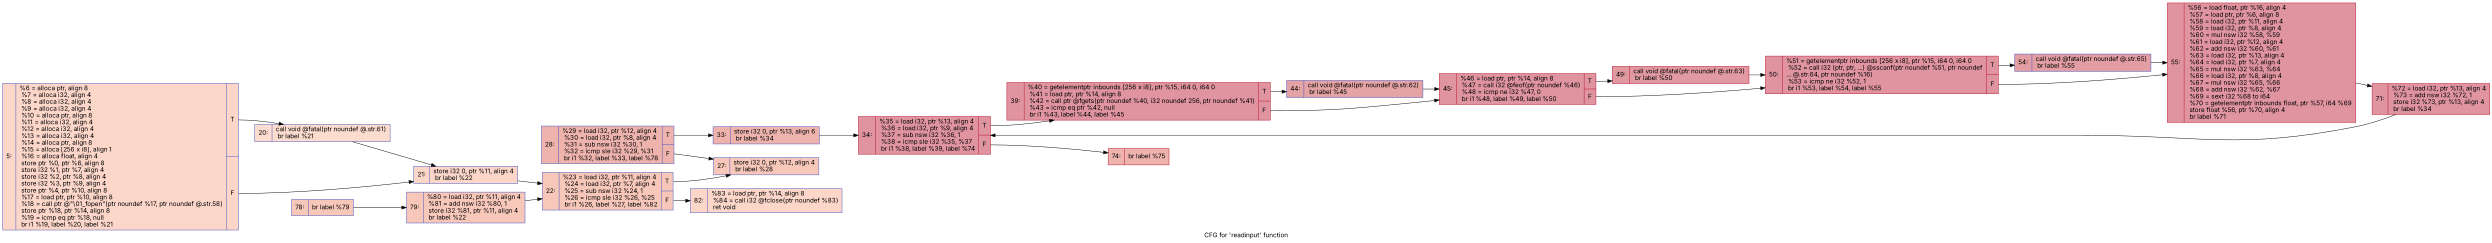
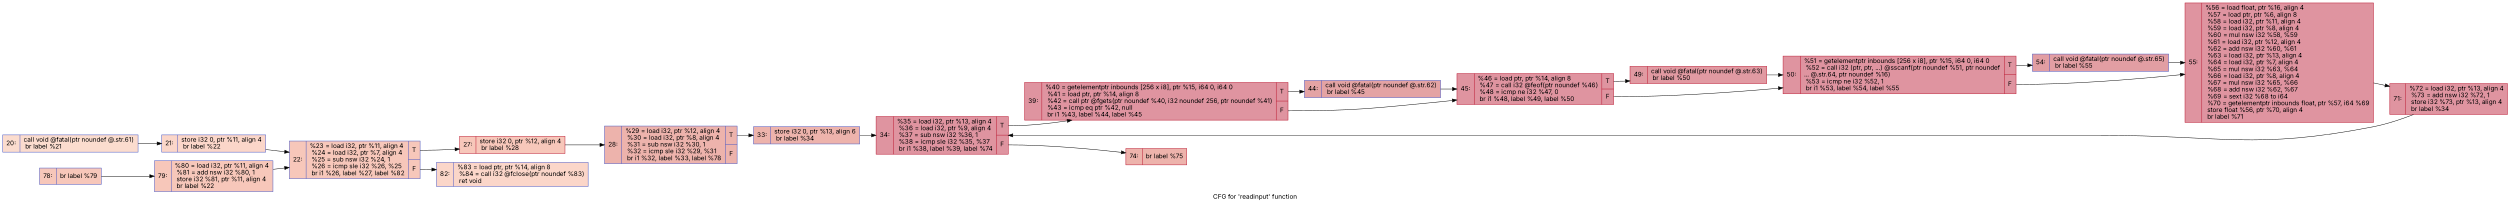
edge "28:" -> "27:": reversed
node "5:": removed
node "27:": color #3d50c3ff -> #b70d28ff
